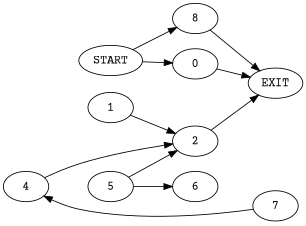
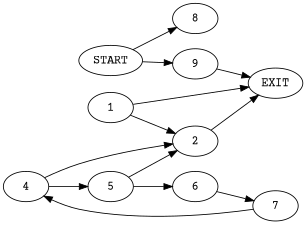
edge "8" -> "EXIT": now "1" -> "EXIT"
node "0": label "0" -> "9"
edge "4" -> "5": added
edge "6" -> "7": added
